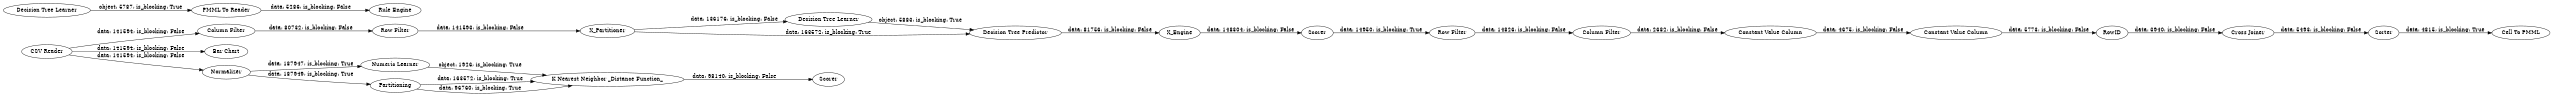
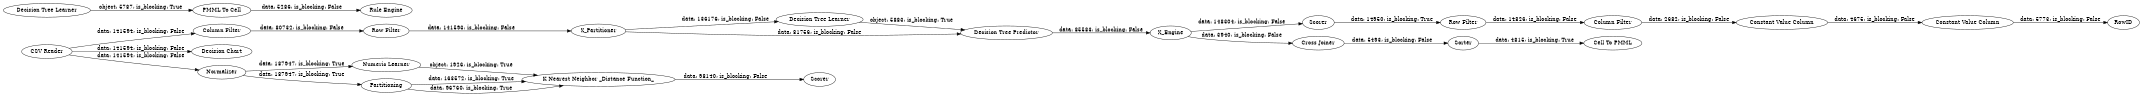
node "PMML To Reader": label "PMML To Reader" -> "PMML To Cell"
edge "Decision Tree Predictor" -> "X_Engine": label "data: 81756; is_blocking: False" -> "data: 85583; is_blocking: False"
edge "X_Partitioner" -> "Decision Tree Predictor": label "data: 163572; is_blocking: True" -> "data: 81756; is_blocking: False"
edge "RowID" -> "Cross Joiner": now "X_Engine" -> "Cross Joiner"
node "Bar Chart": label "Bar Chart" -> "Decision Chart"
edge "Normalizer" -> "Partitioning": label "data: 187949; is_blocking: True" -> "data: 187947; is_blocking: True"
